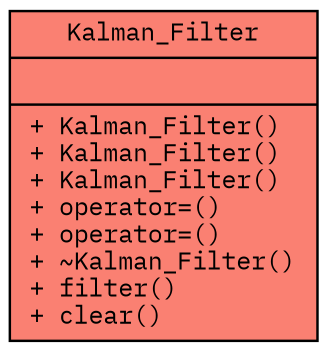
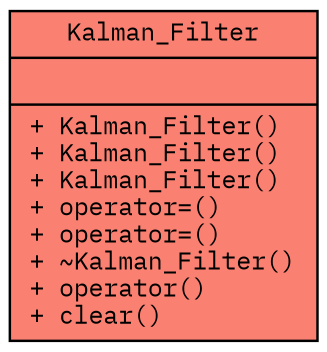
node "Kalman_Filter": text "+ filter()" -> "+ operator()"
